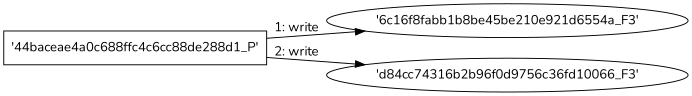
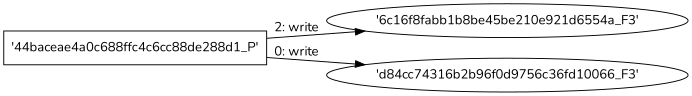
edge "'44baceae4a0c688ffc4c6cc88de288d1_P'" -> "'6c16f8fabb1b8be45be210e921d6554a_F3'": label "1: write" -> "2: write"
edge "'44baceae4a0c688ffc4c6cc88de288d1_P'" -> "'d84cc74316b2b96f0d9756c36fd10066_F3'": label "2: write" -> "0: write"
